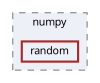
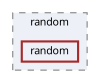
cluster "numpy": label "numpy" -> "random"
